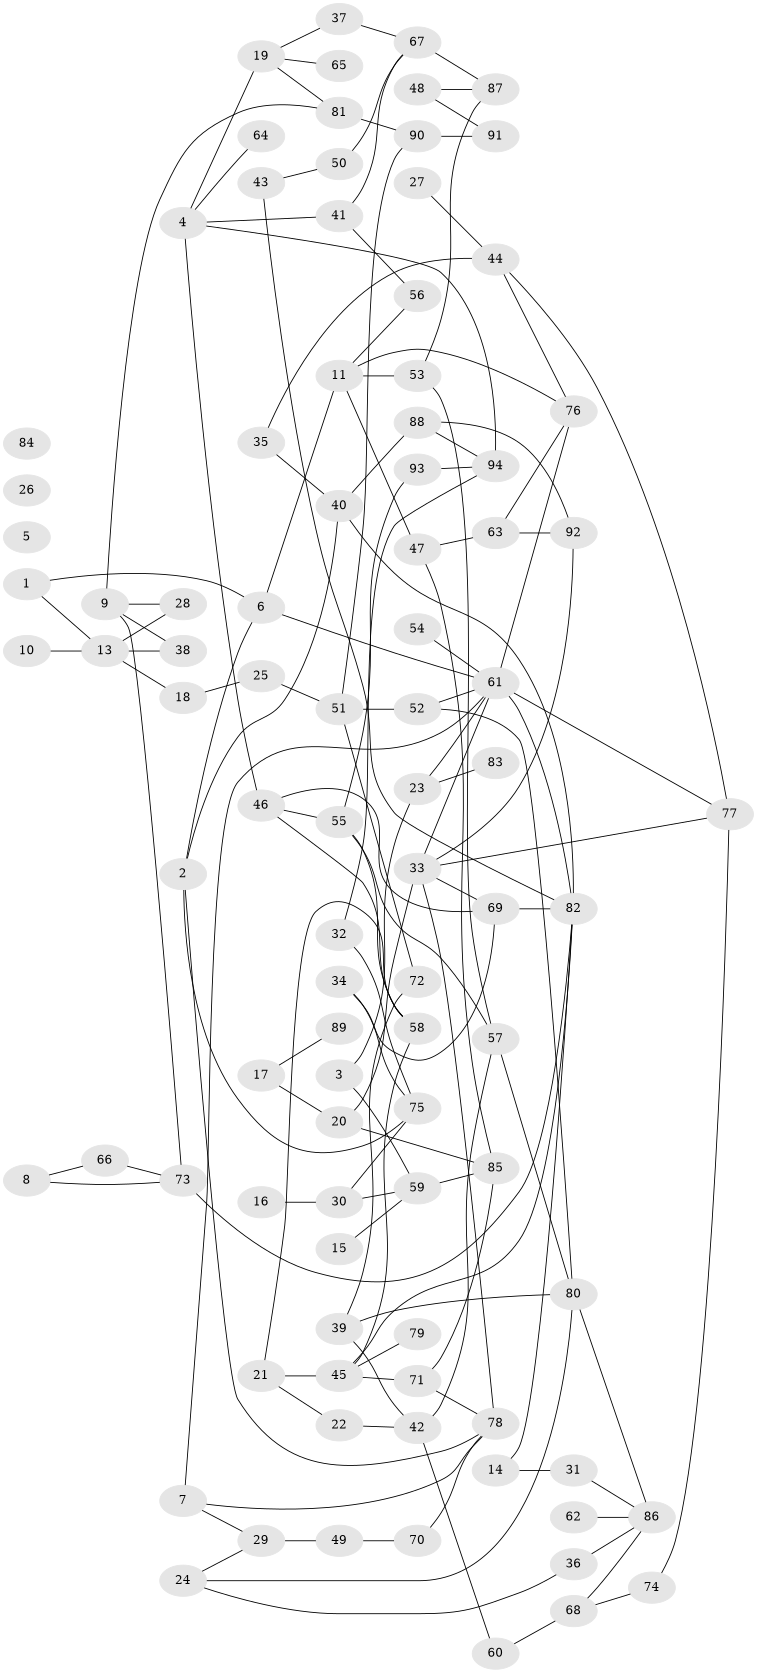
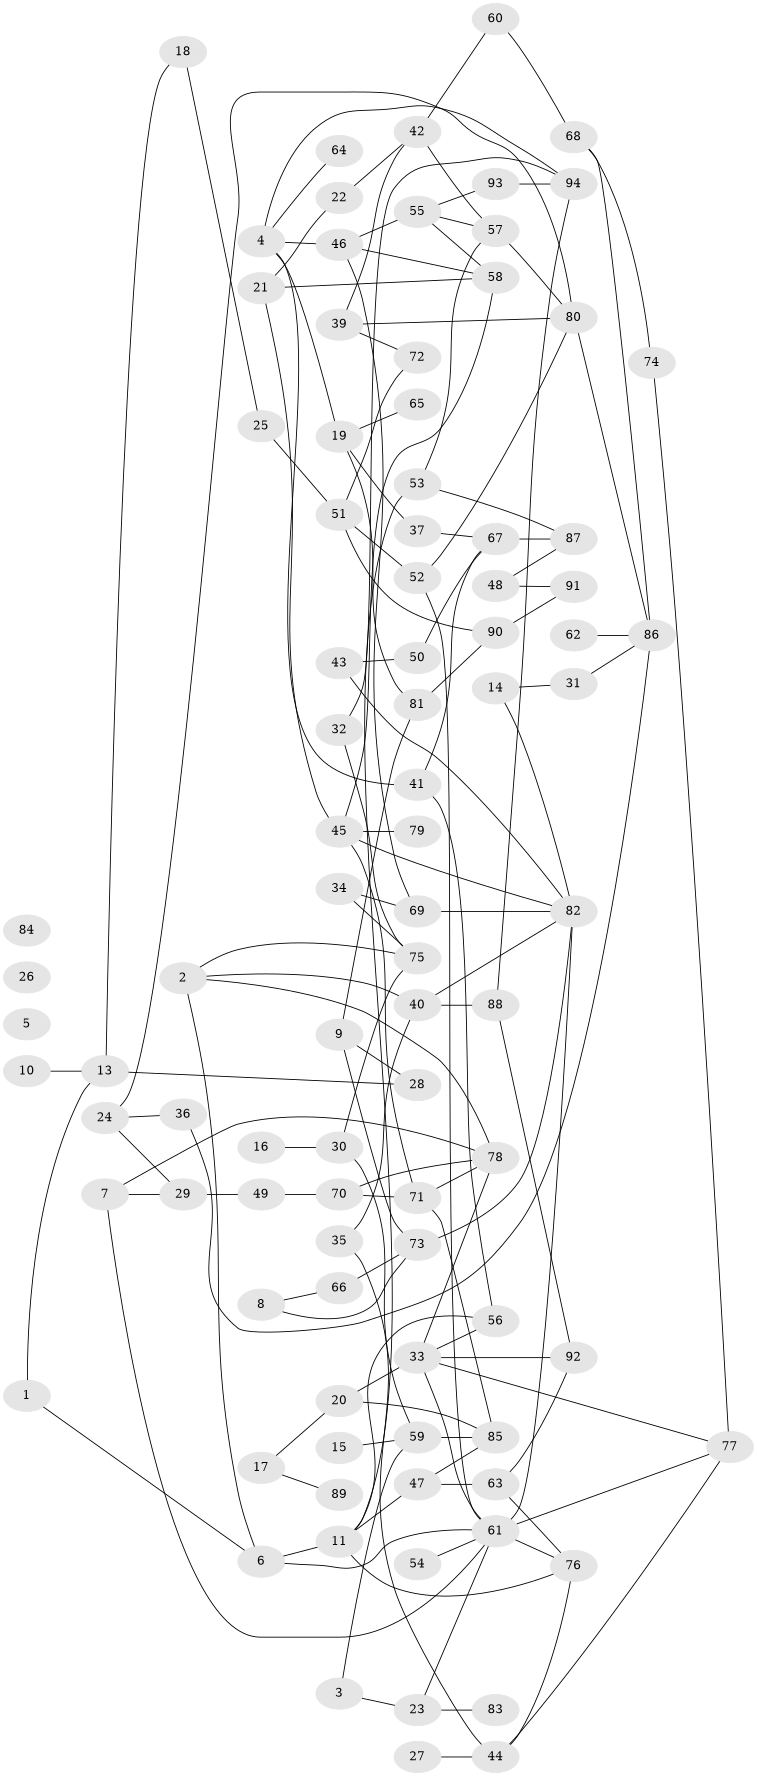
node "38": removed
edge "33" -- "69": now "33" -- "56"
edge "70" -- "71": added
